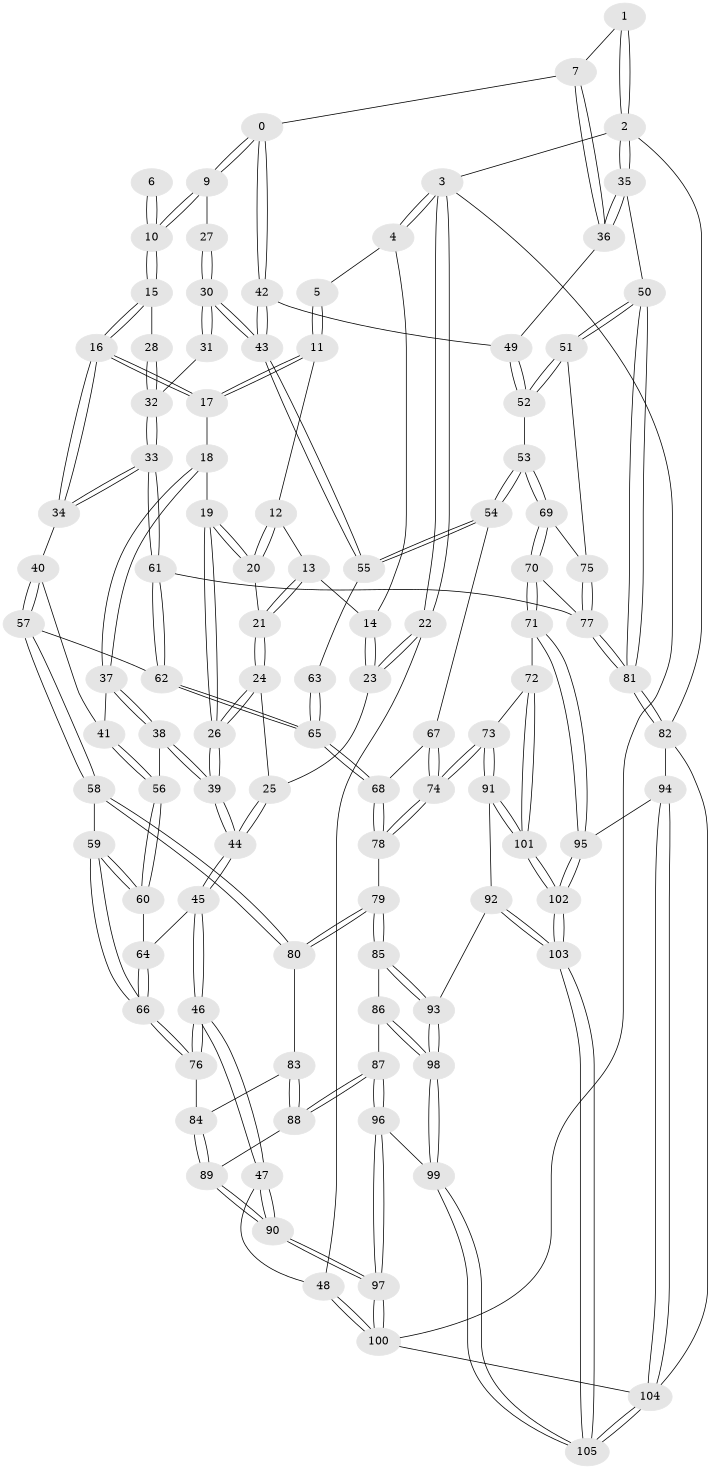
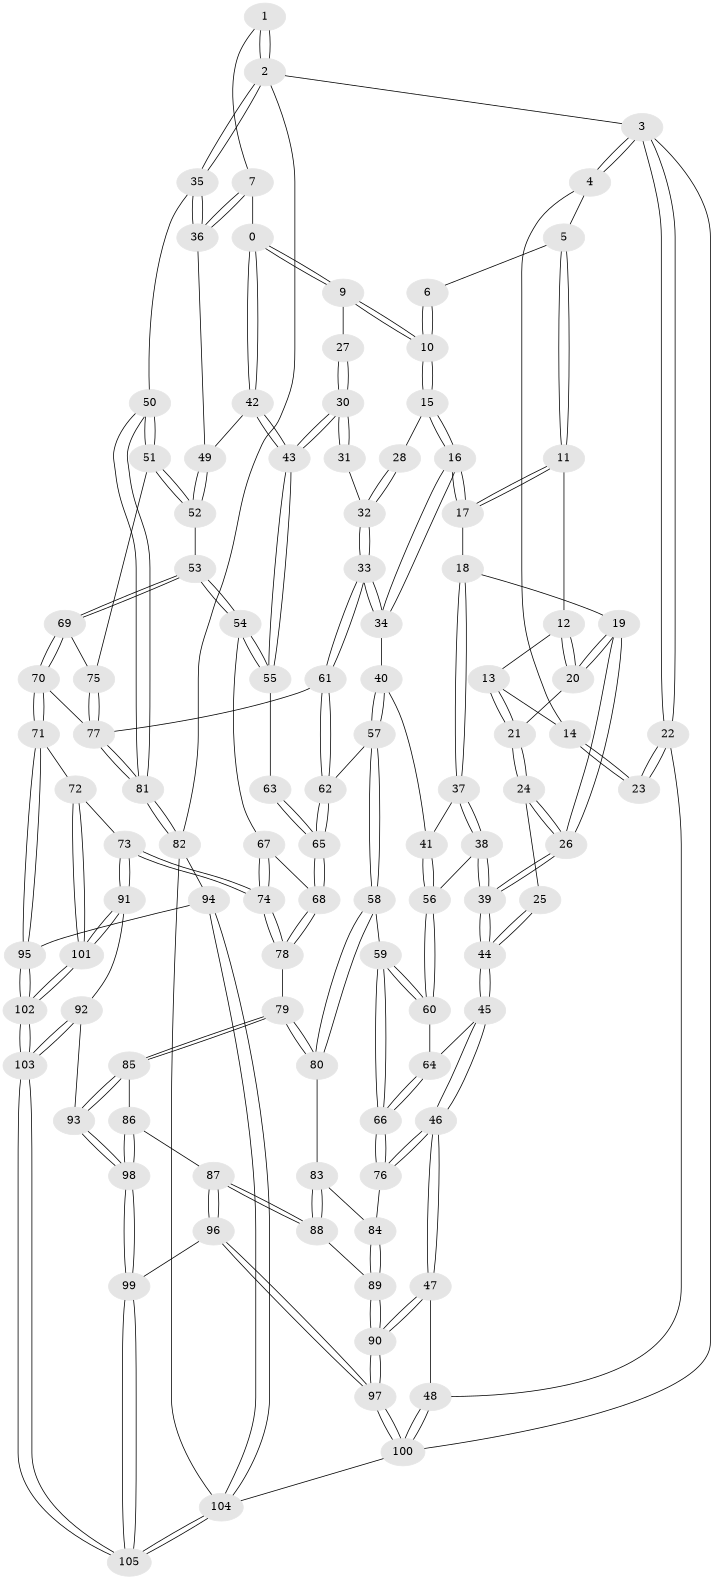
edge "5" -- "6": added
edge "23" -- "25": removed
